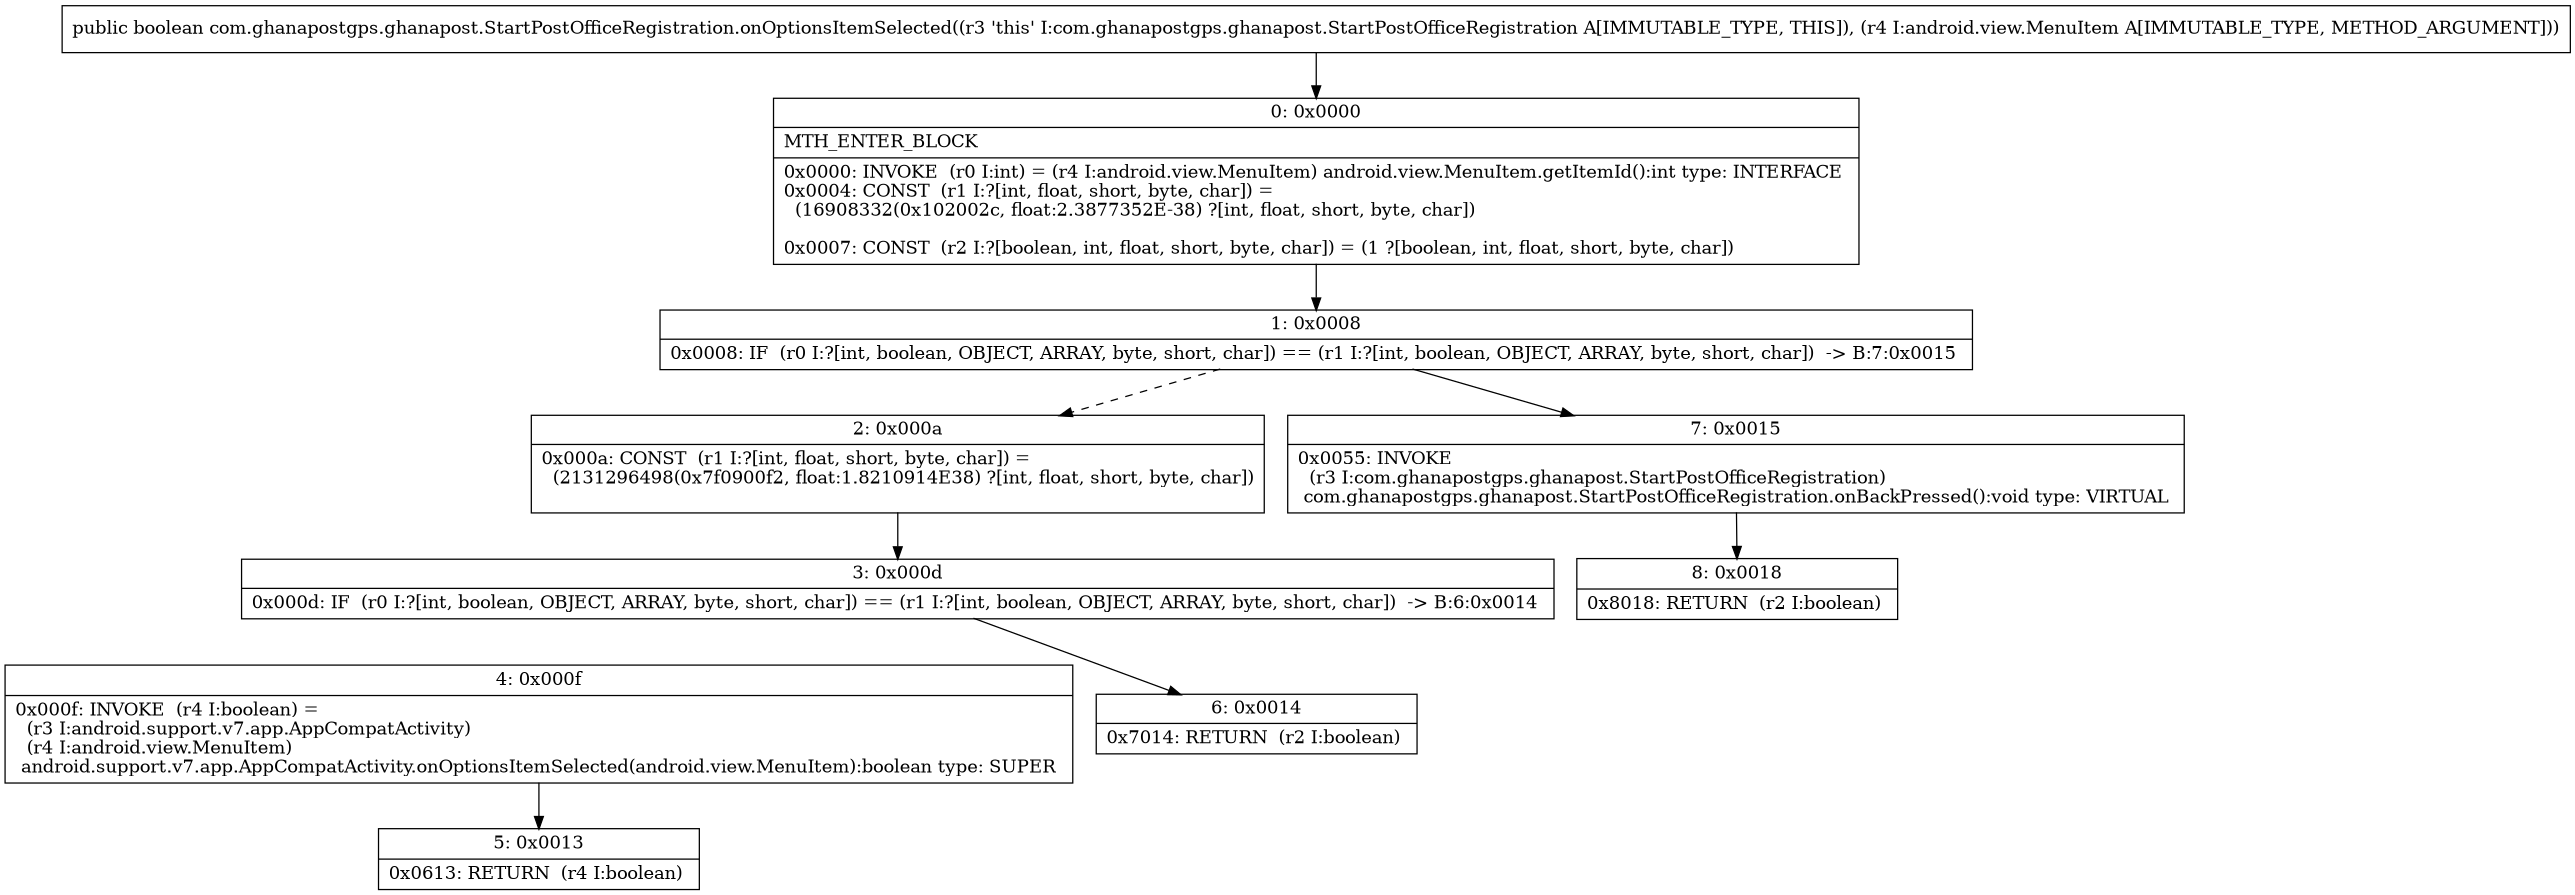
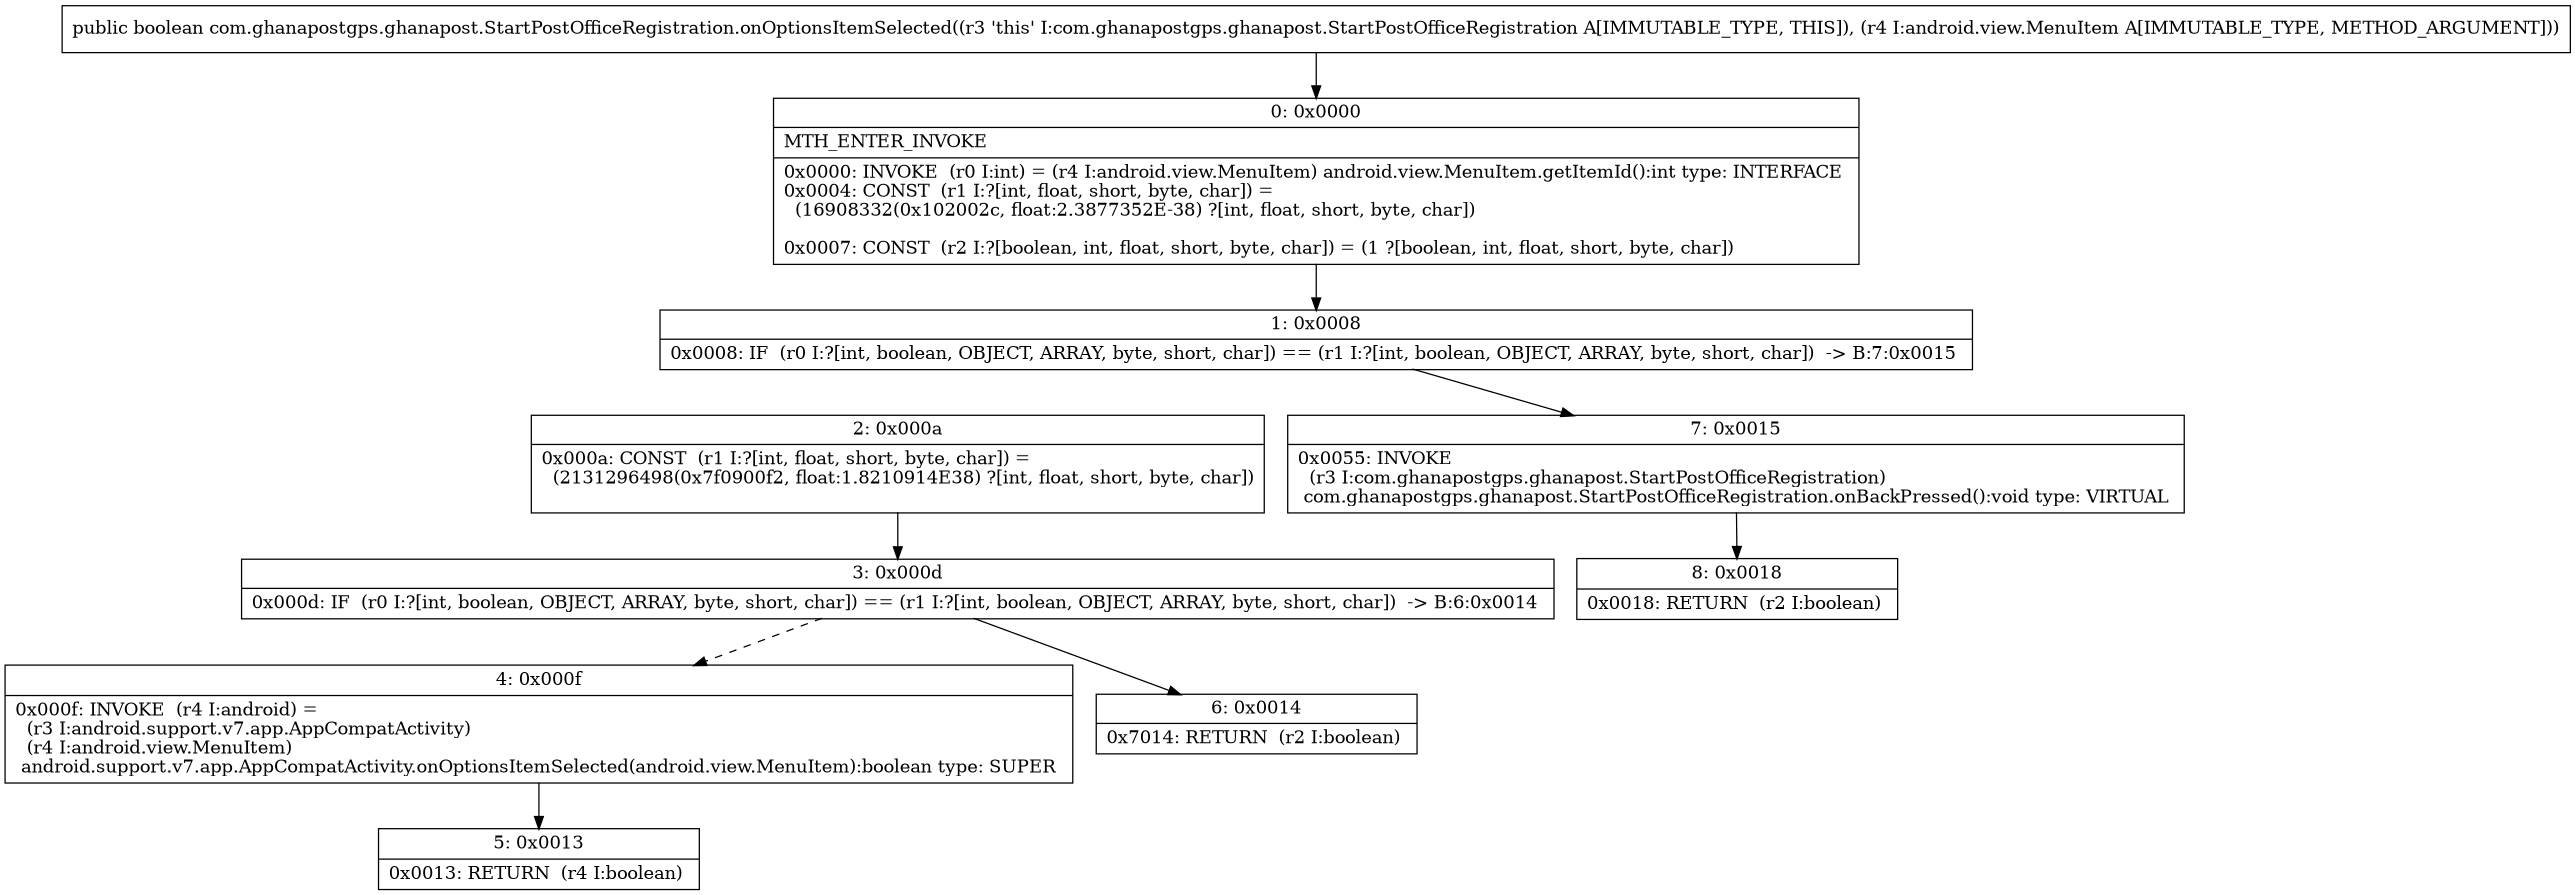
node "0: 0x0000": text "MTH_ENTER_BLOCK" -> "MTH_ENTER_INVOKE"
edge "1: 0x0008" -> "2: 0x000a": removed
node "8: 0x0018": text "0x8018: RETURN  (r2 I:boolean)" -> "0x0018: RETURN  (r2 I:boolean)"
edge "3: 0x000d" -> "4: 0x000f": added
node "4: 0x000f": text "0x000f: INVOKE  (r4 I:boolean) =" -> "0x000f: INVOKE  (r4 I:android) ="
node "5: 0x0013": text "0x0613: RETURN  (r4 I:boolean)" -> "0x0013: RETURN  (r4 I:boolean)"
